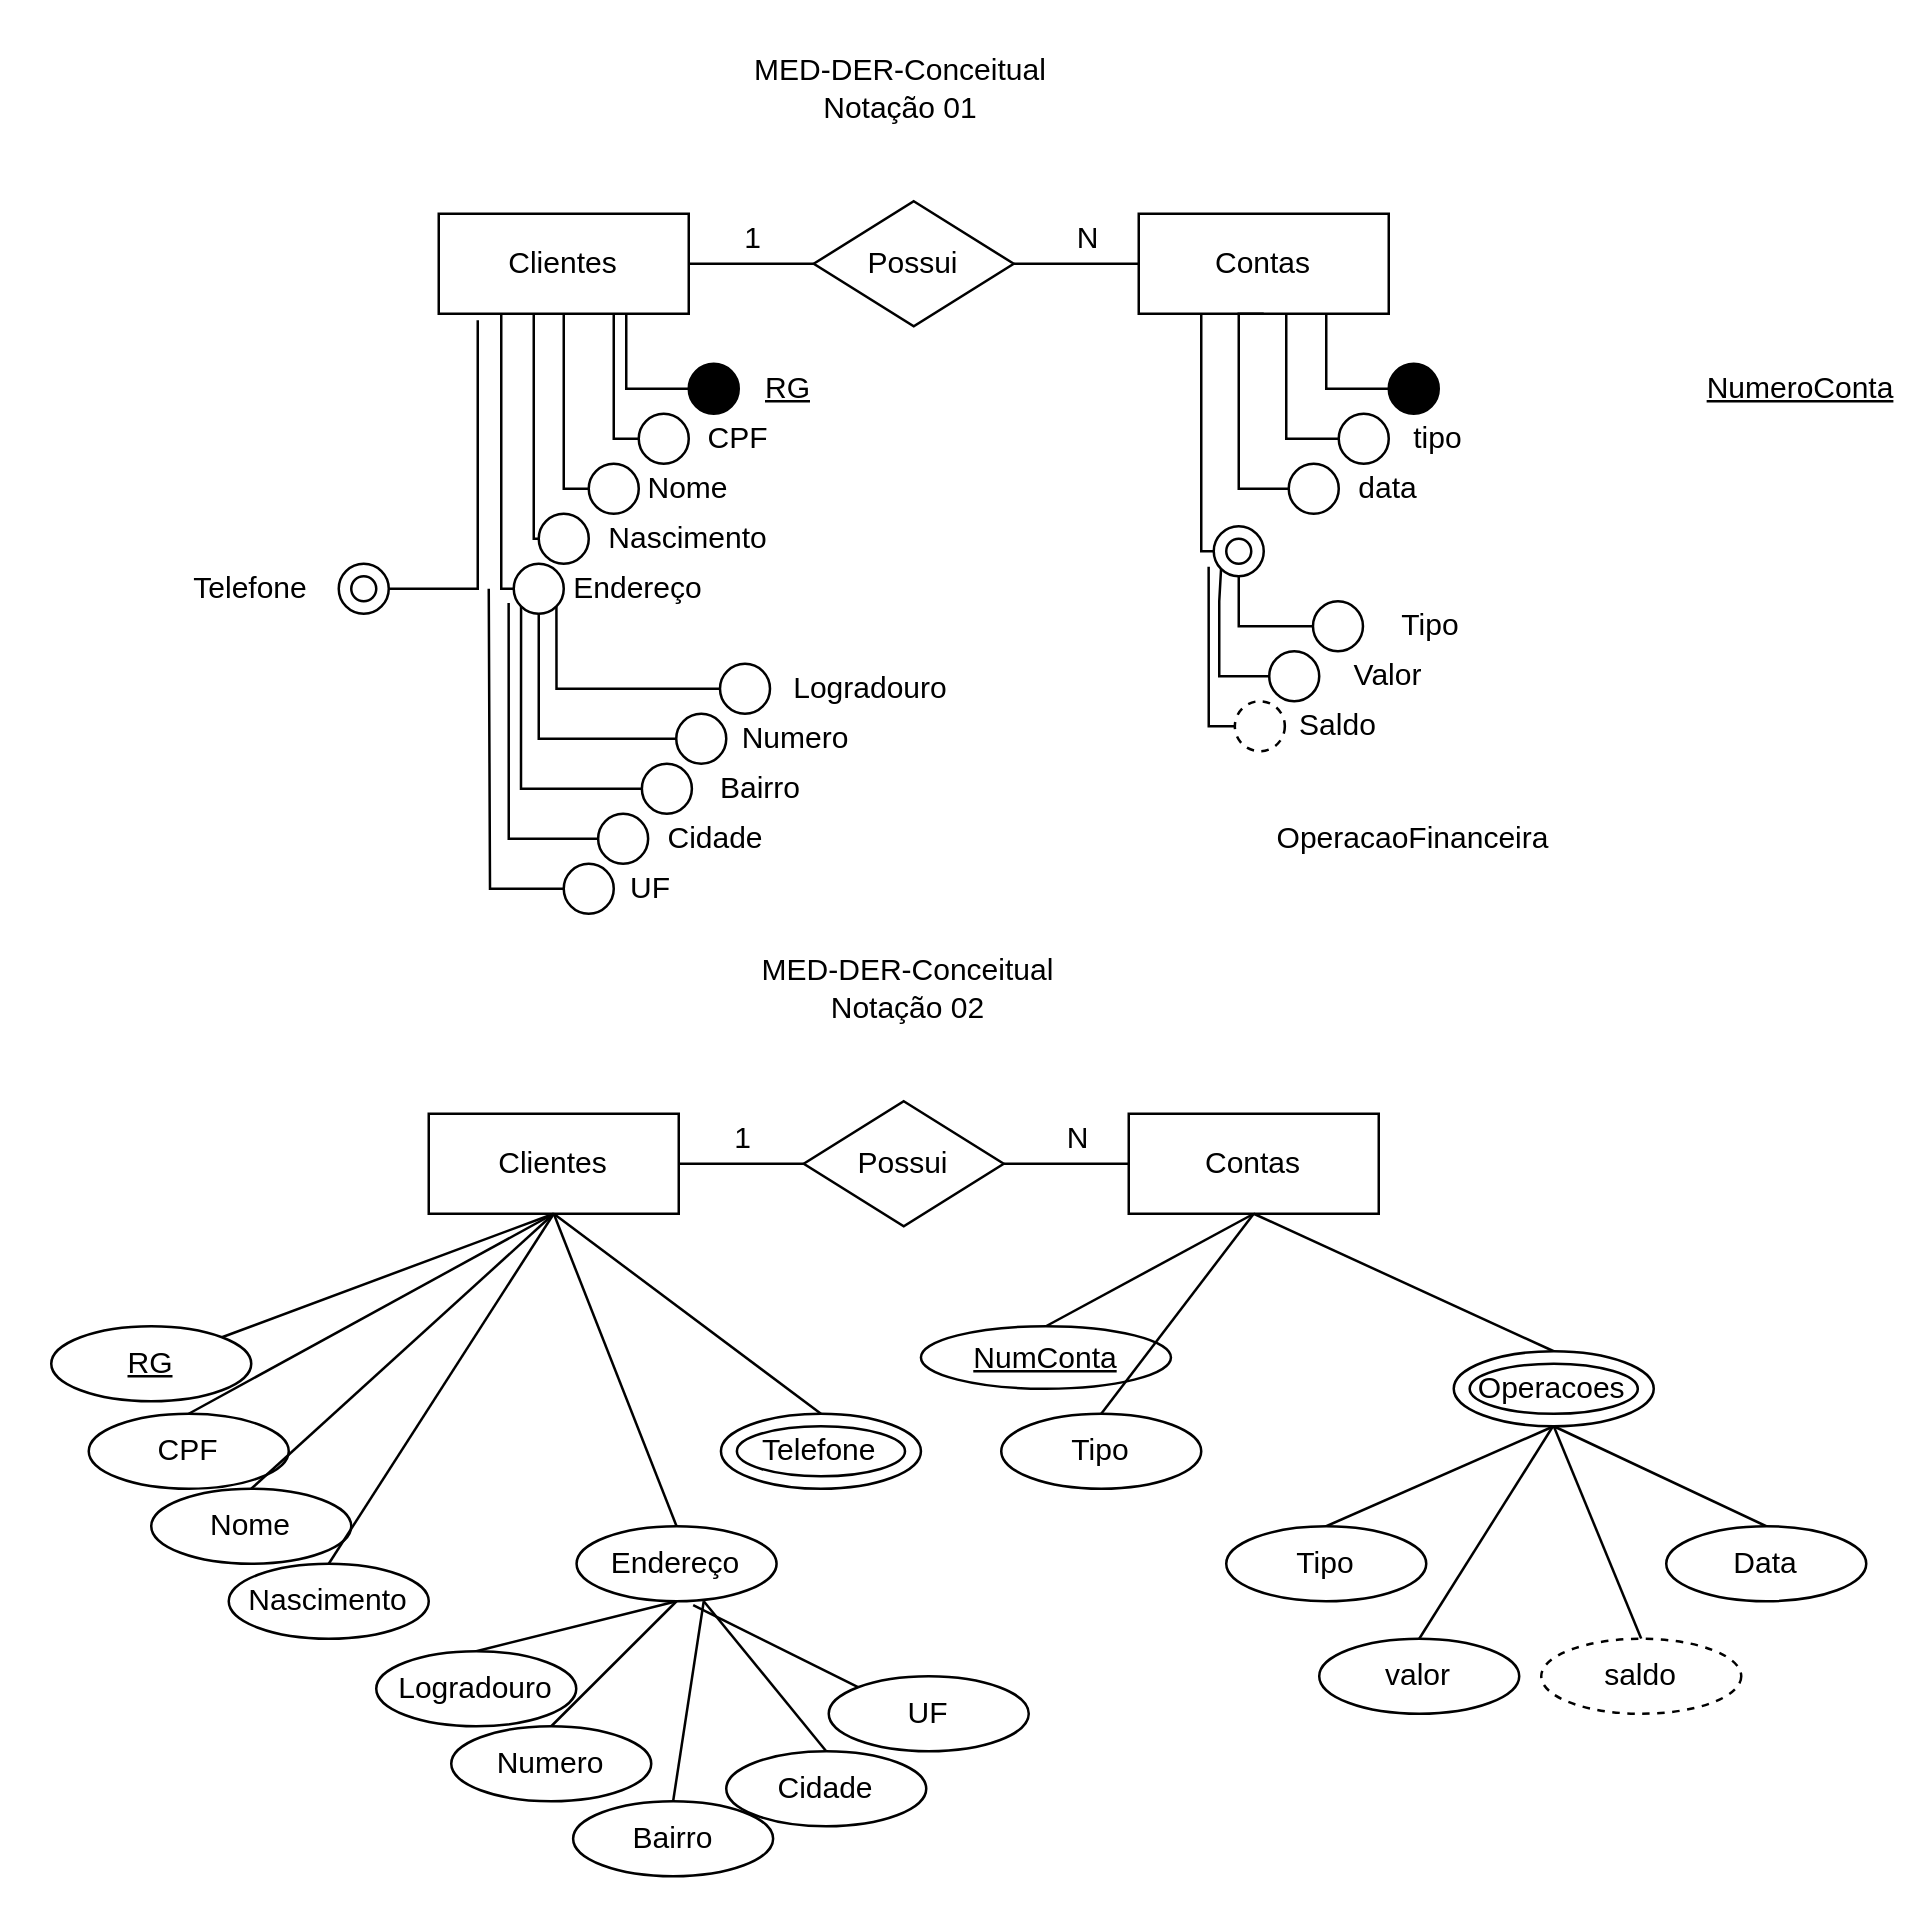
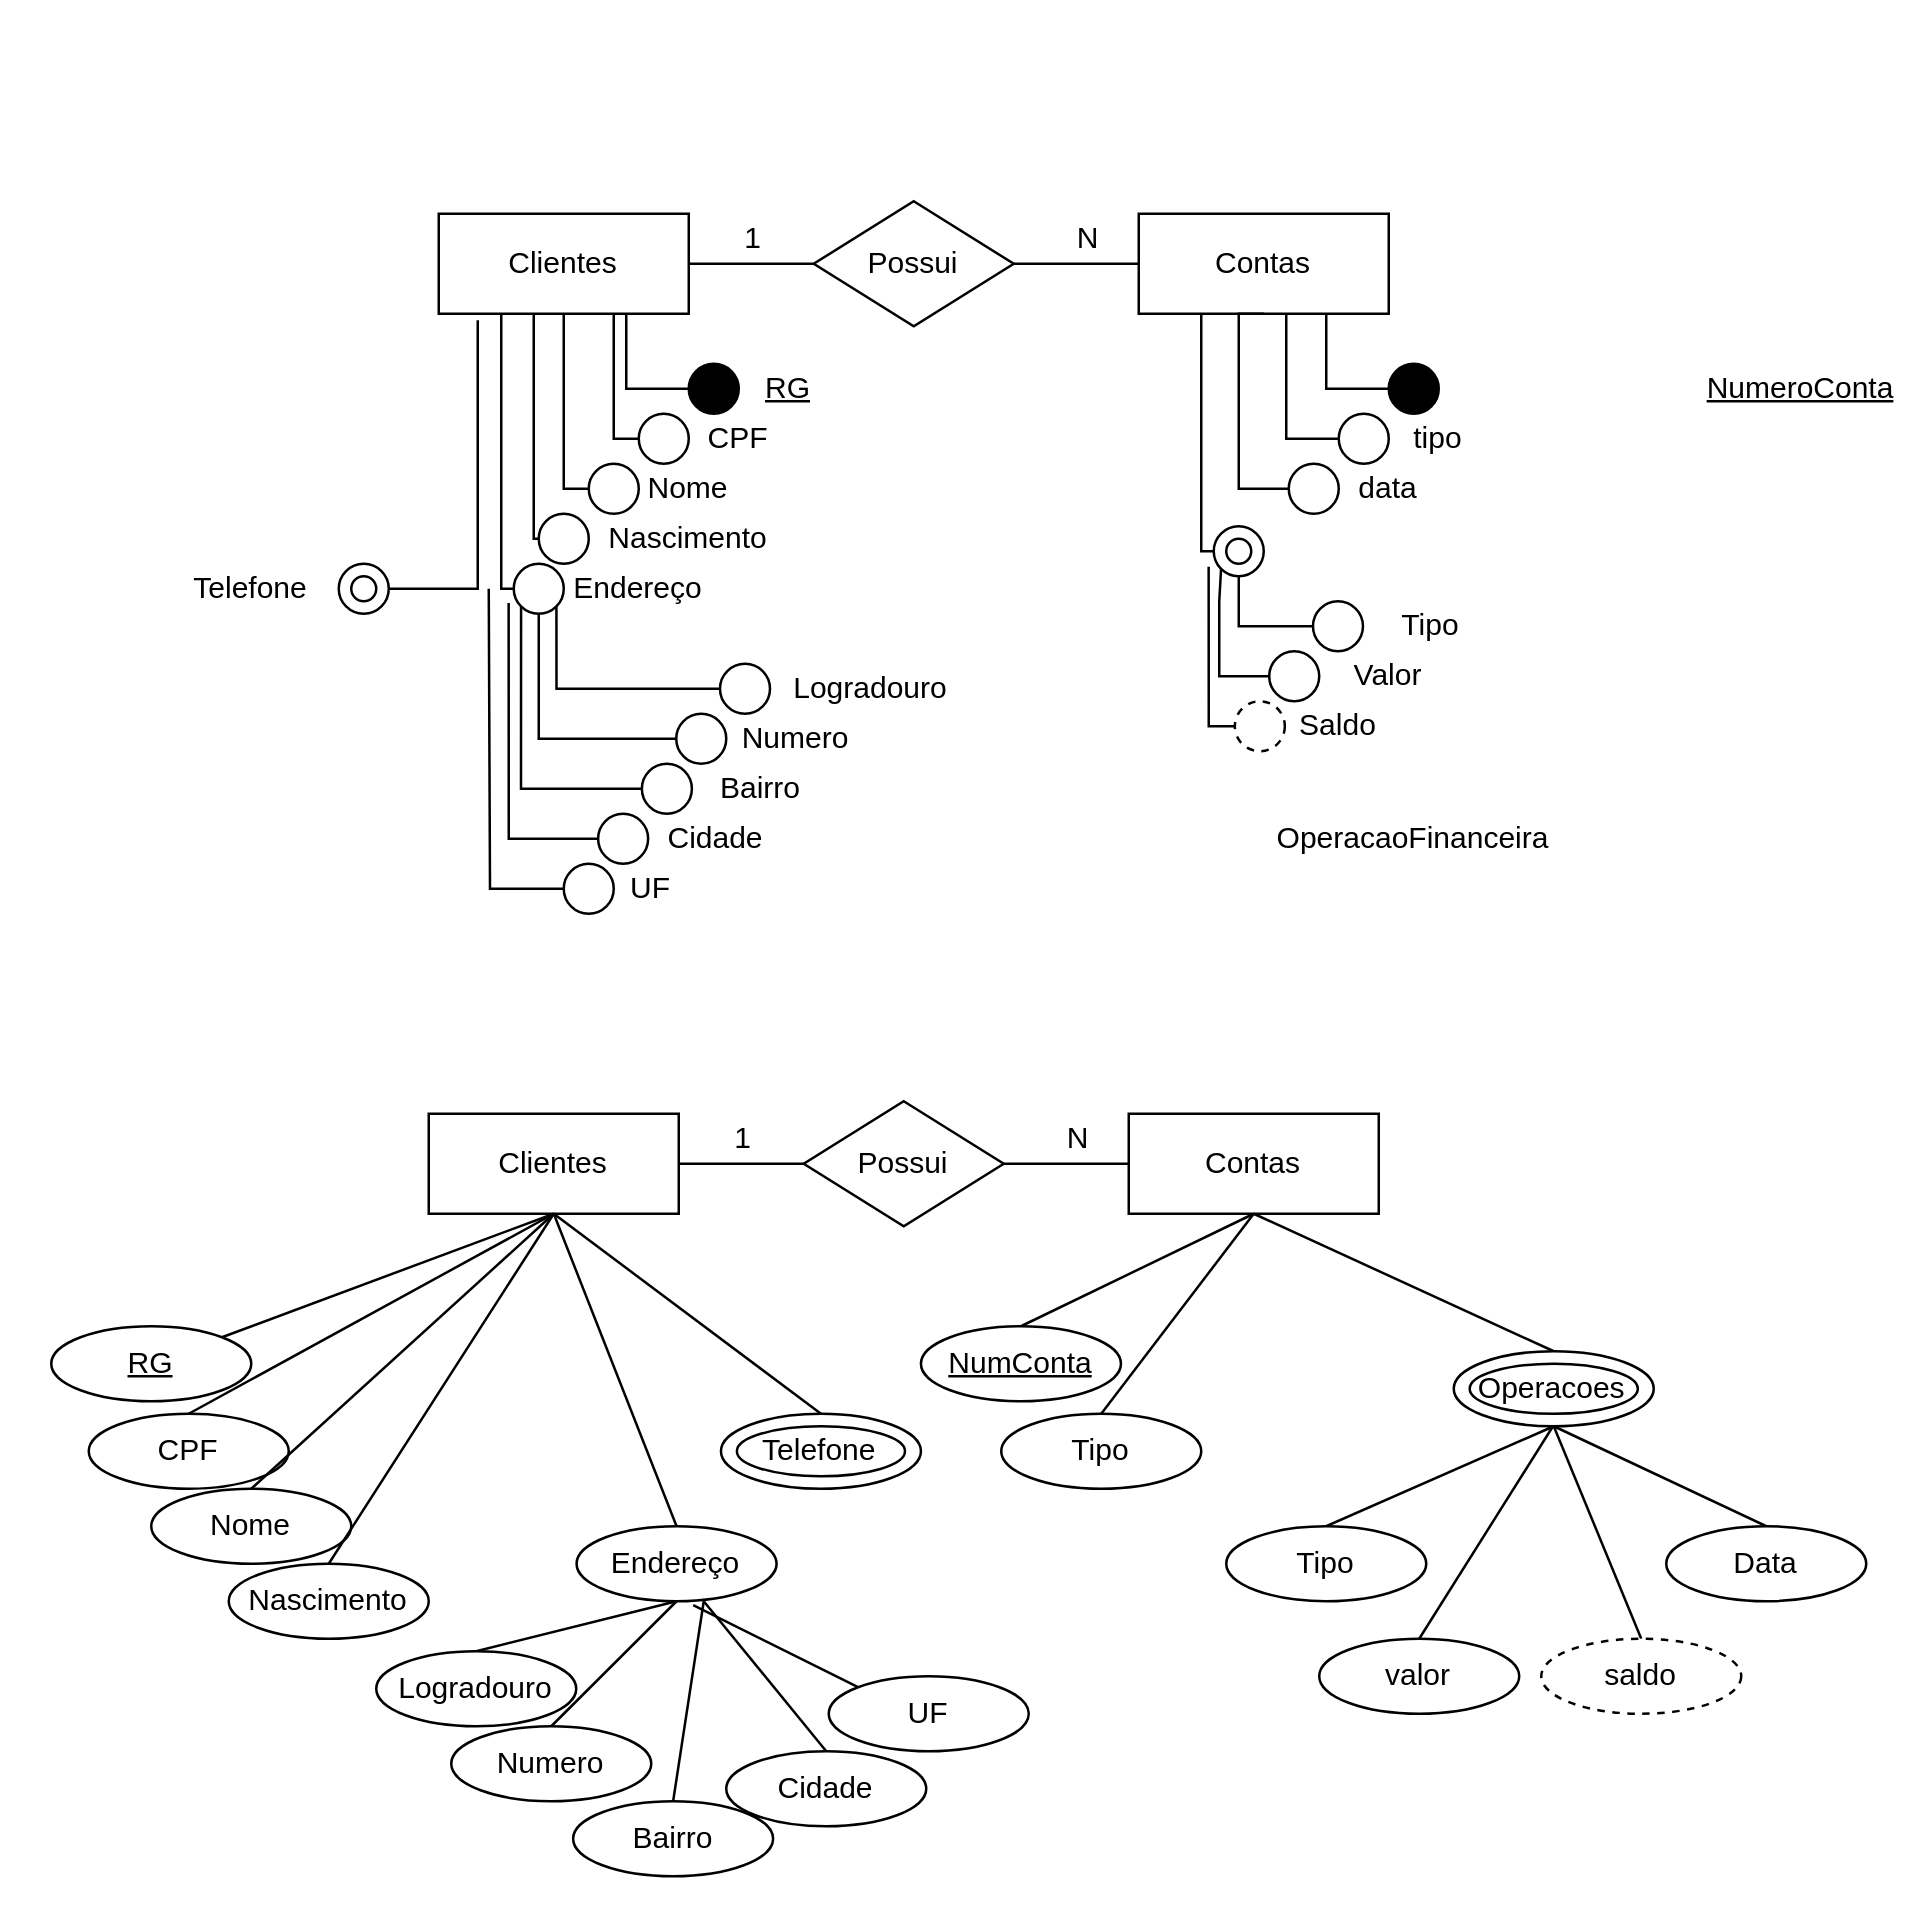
node "MED-DER-Conceitual Notação 01": removed
node "MED-DER-Conceitual Notação 02": removed
node "NumConta": size 250x63 -> 200x75
